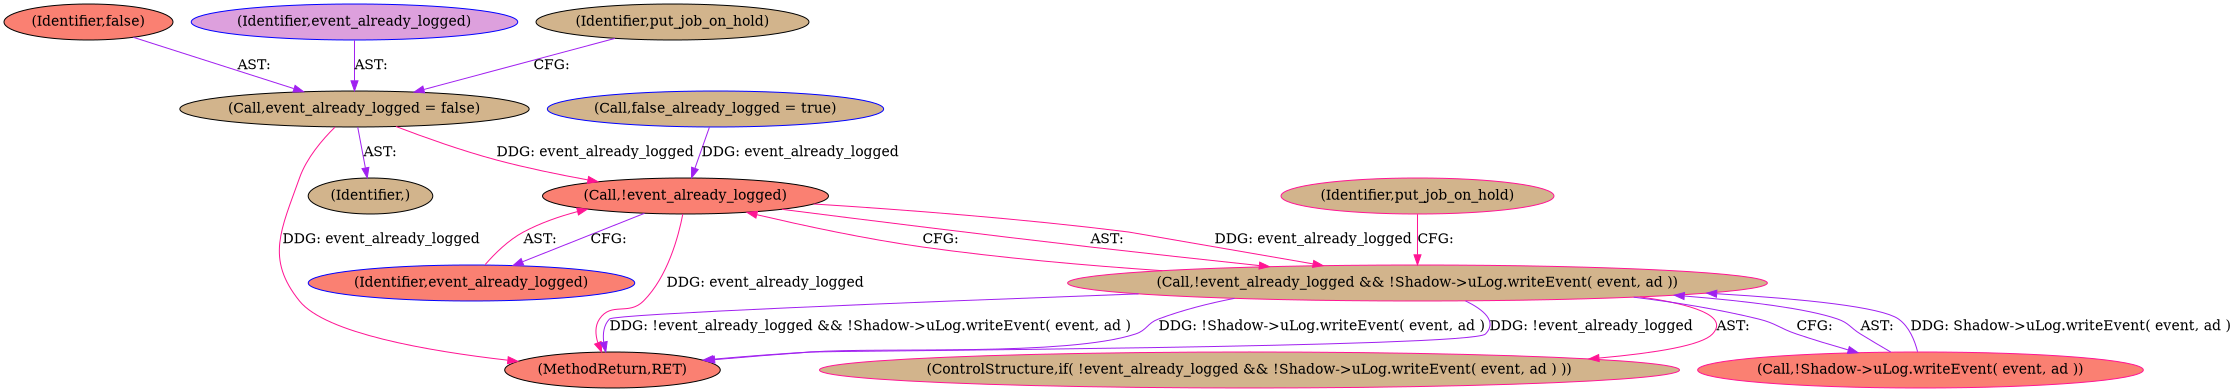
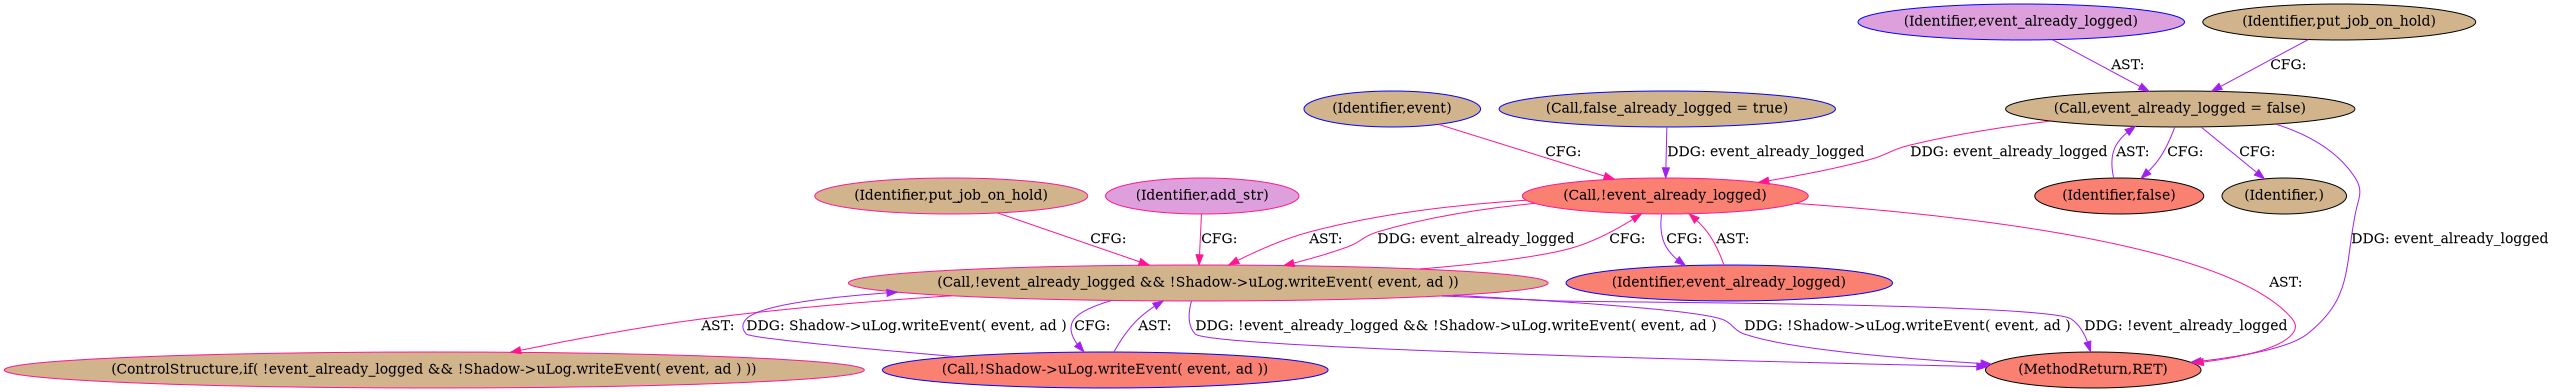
node "(Identifier,event)": added
edge "(Call,event_already_logged = false)" -> "(Identifier,false)": added, label "CFG:"
edge "(Call,event_already_logged = false)" -> "(Identifier,)": label "AST: " -> "CFG: "
node "(Call,!event_already_logged)": color black -> deeppink
node "(Identifier,add_str)": added
edge "(Call,!event_already_logged)" -> "(MethodReturn,RET)": label "DDG: event_already_logged" -> "AST: "
edge "(Call,event_already_logged = false)" -> "(MethodReturn,RET)": color deeppink -> purple
node "(Call,!Shadow->uLog.writeEvent( event, ad ))": color deeppink -> blue
